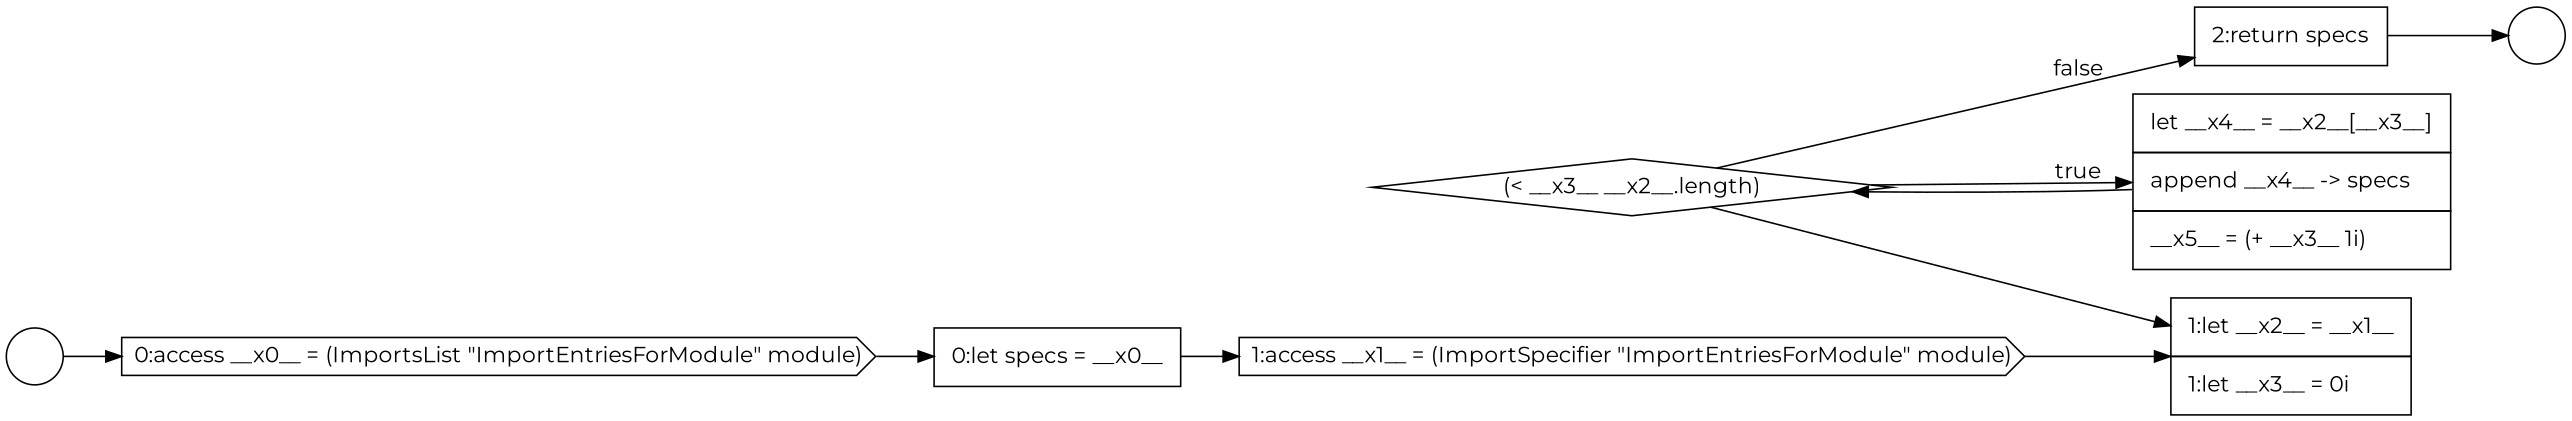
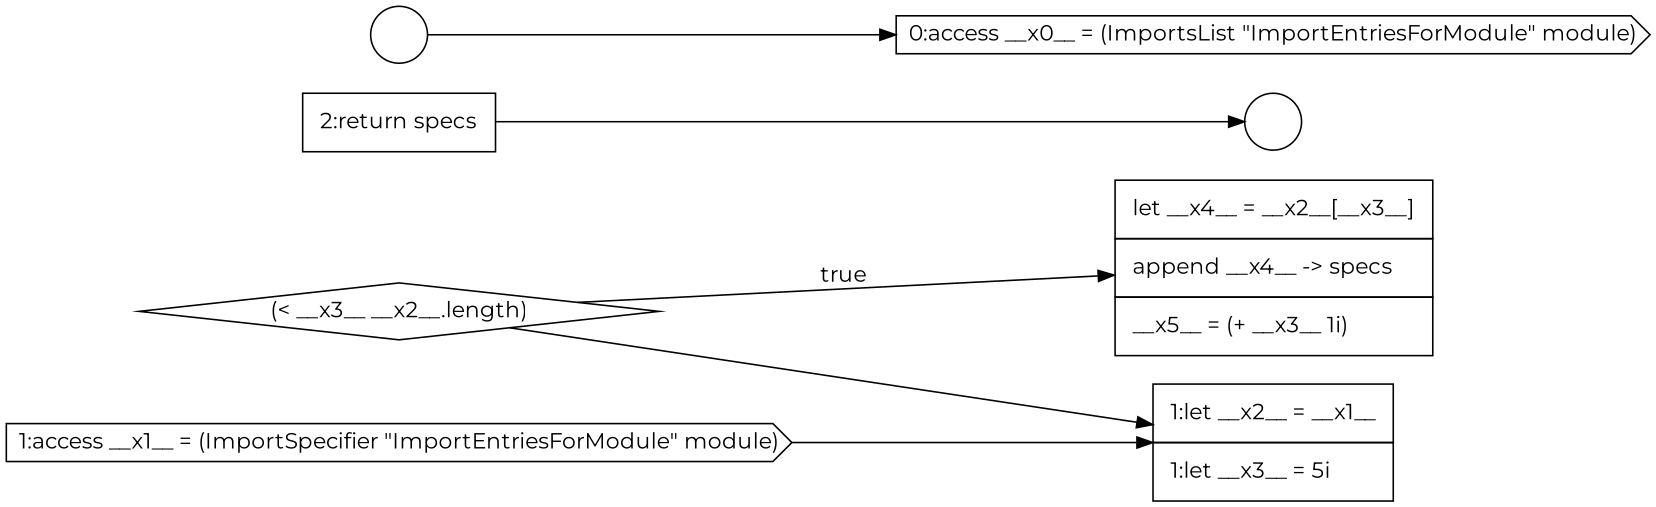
edge "(< __x3__ __x2__.length)" -> "2:return specs": removed, label "false"
edge "let __x4__ = __x2__[__x3__]" -> "(< __x3__ __x2__.length)": removed
node "0:let specs = __x0__": removed
node "1:let __x2__ = __x1__": text "1:let __x3__ = 0i" -> "1:let __x3__ = 5i"
